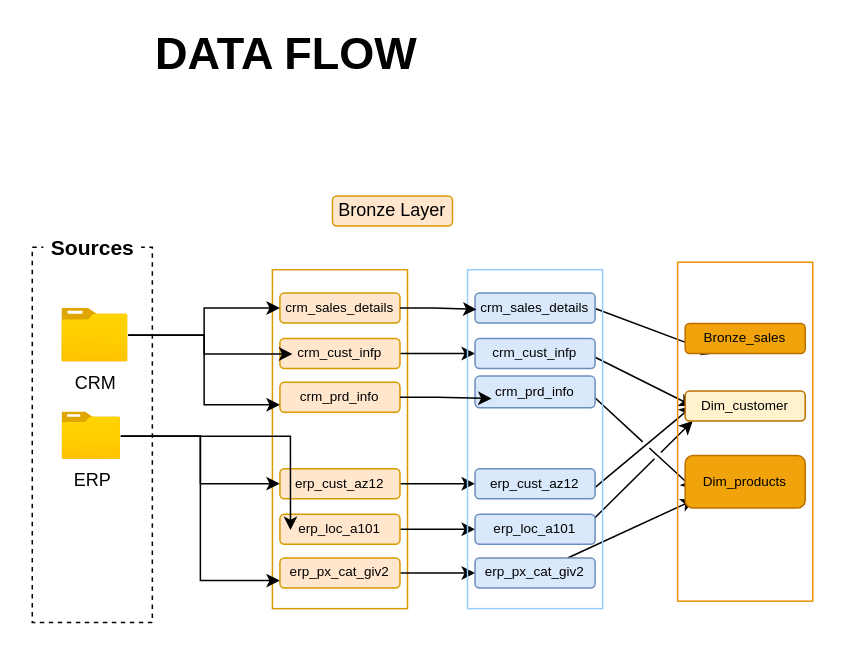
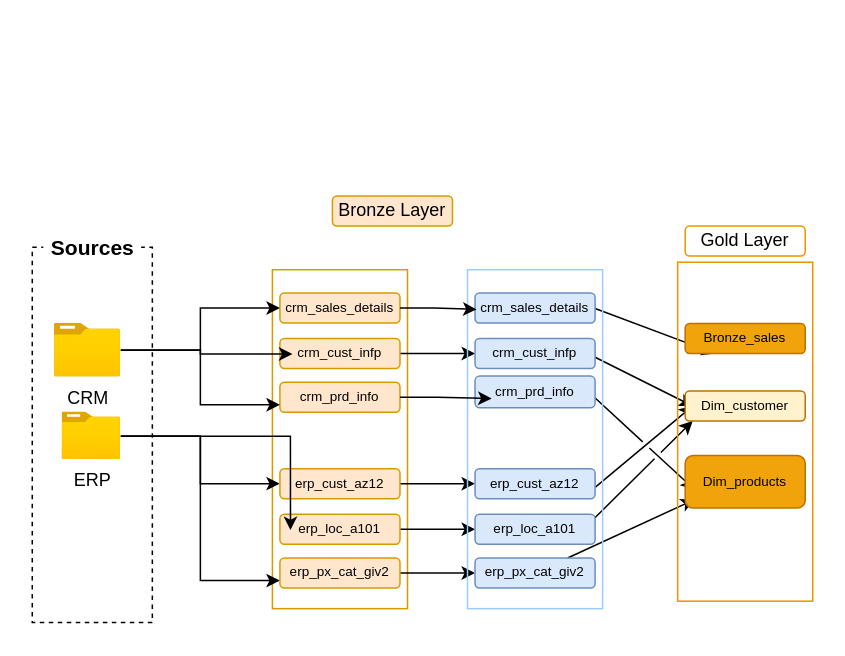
node "DATA FLOW": removed
node "Gold Layer": added
node "CRM": moved (95, 335) -> (88, 350)
